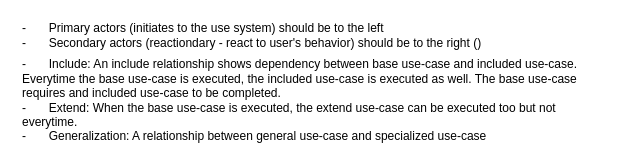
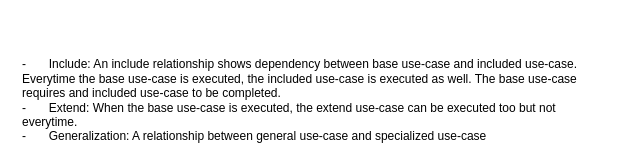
node "- Primary actors (initiates to the use system) should be to the left - Secondary actors (reactiondary - react to user's behavior) should be to the right ()": removed
